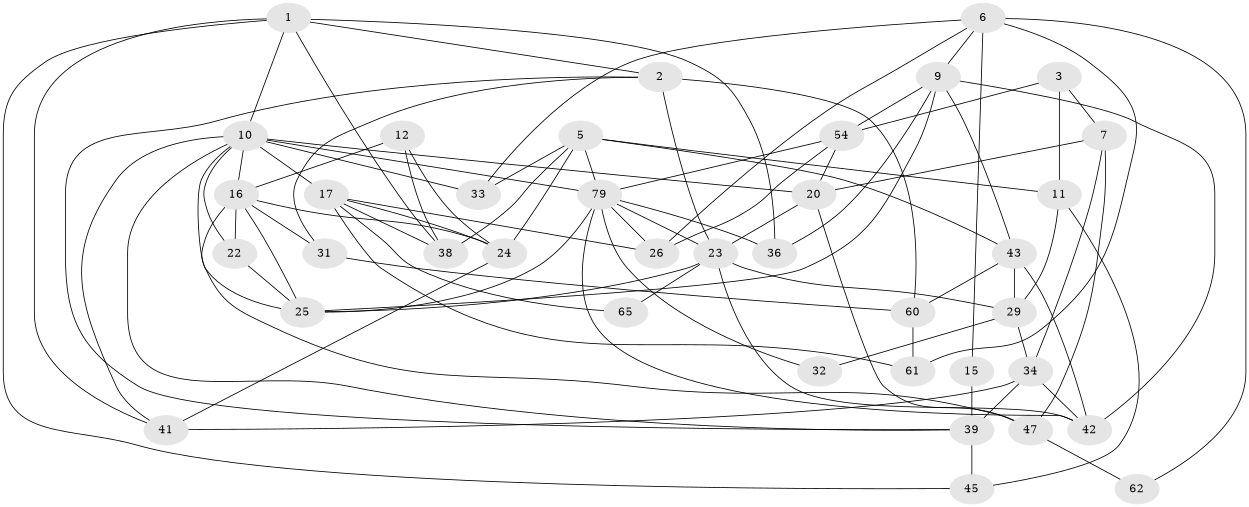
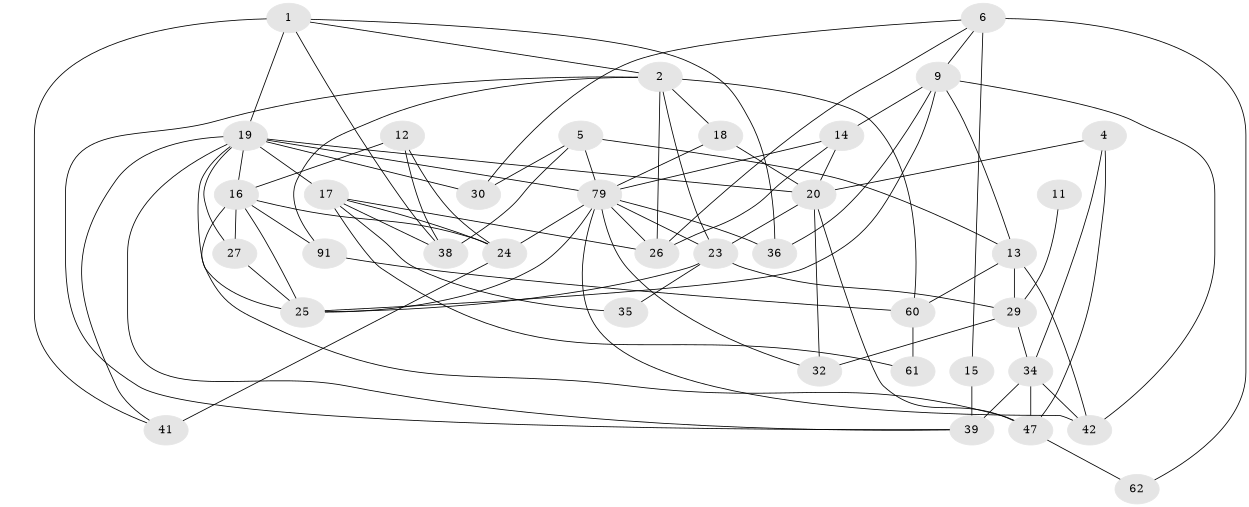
node "3": removed
node "10": label "10" -> "19"
node "18": added
node "54": label "54" -> "14"
node "7": label "7" -> "4"
edge "2" -- "26": added
edge "5" -- "11": removed
node "33": label "33" -> "30"
edge "5" -- "24": now "79" -- "24"
edge "6" -- "61": removed
node "22": label "22" -> "27"
node "31": label "31" -> "91"
node "43": label "43" -> "13"
edge "20" -- "32": added
node "65": label "65" -> "35"
edge "23" -- "42": removed
edge "34" -- "41": now "34" -- "47"
node "45": removed
